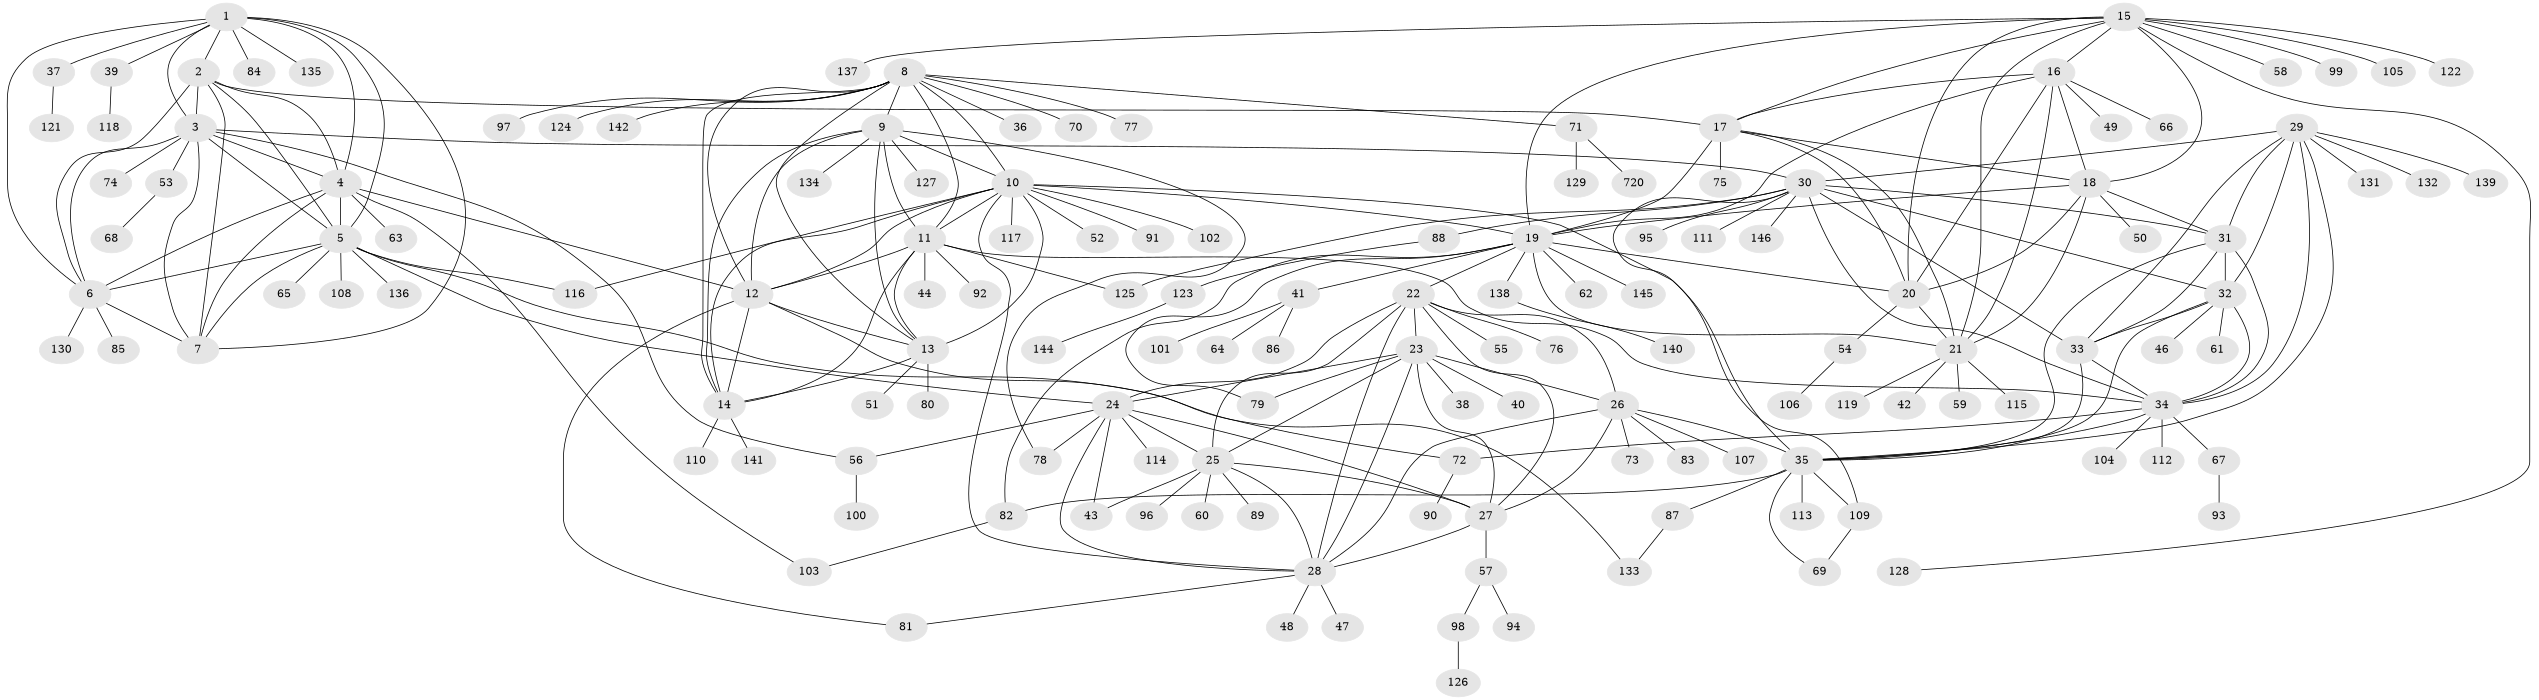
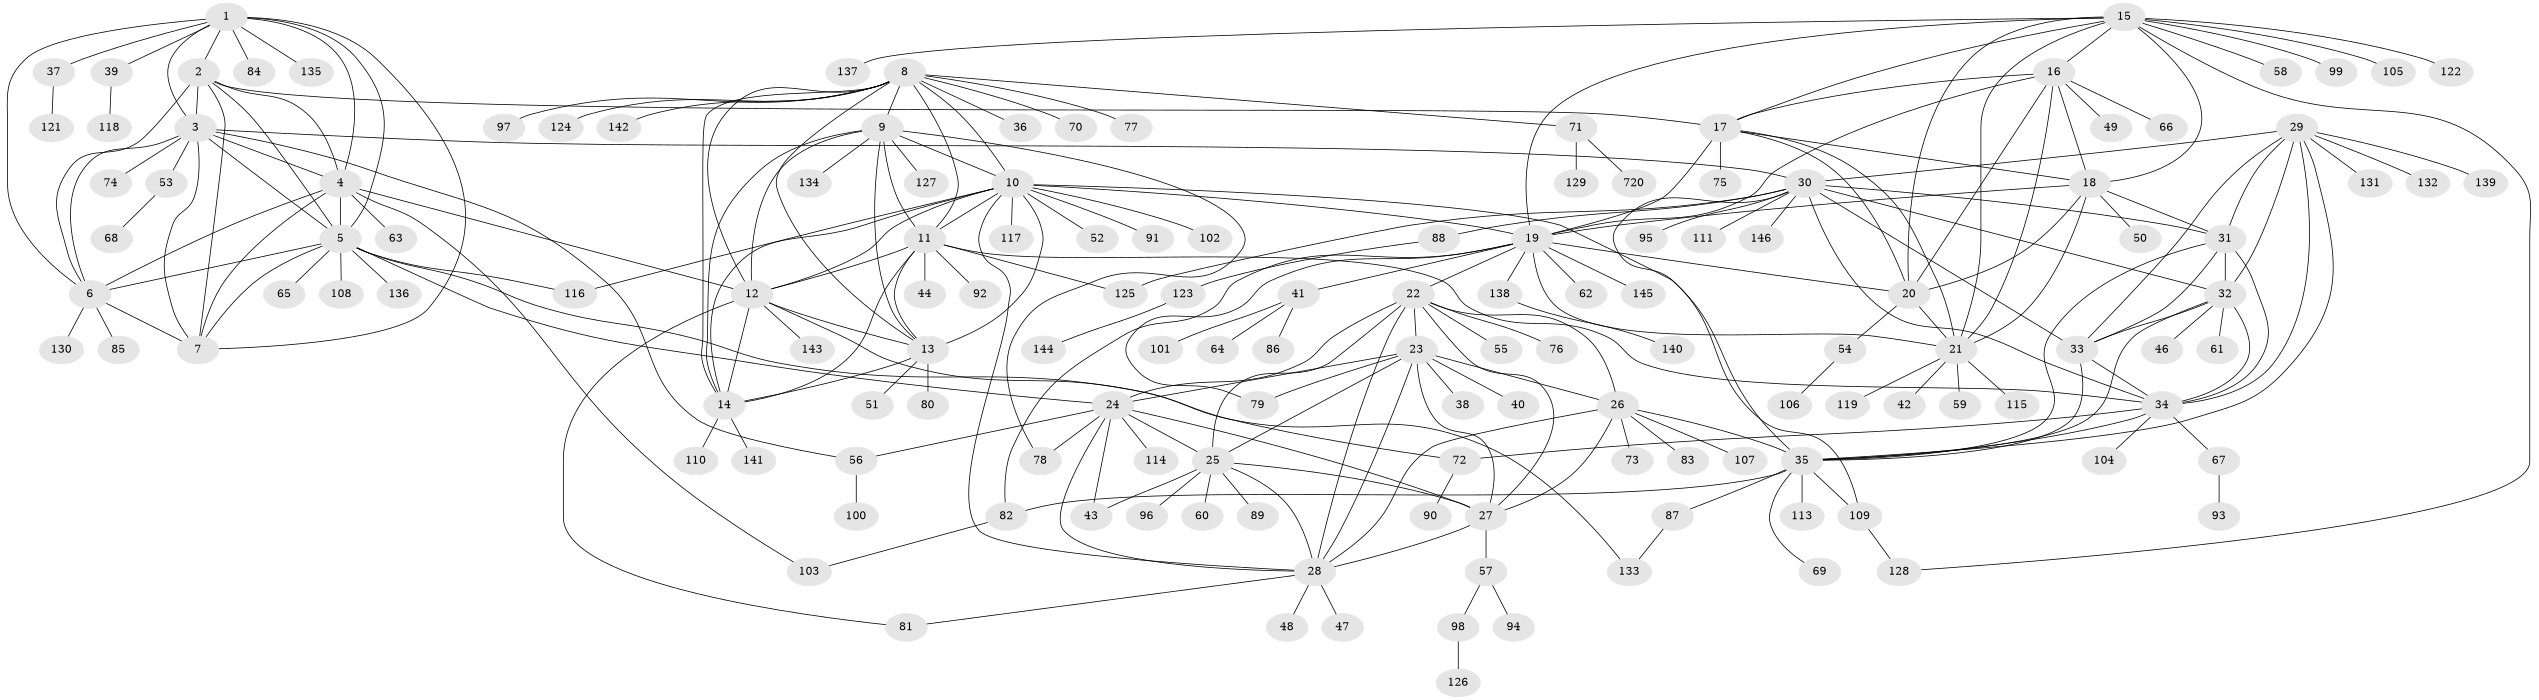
node "143": added
node "112": removed
edge "109" -- "69": now "109" -- "128"
